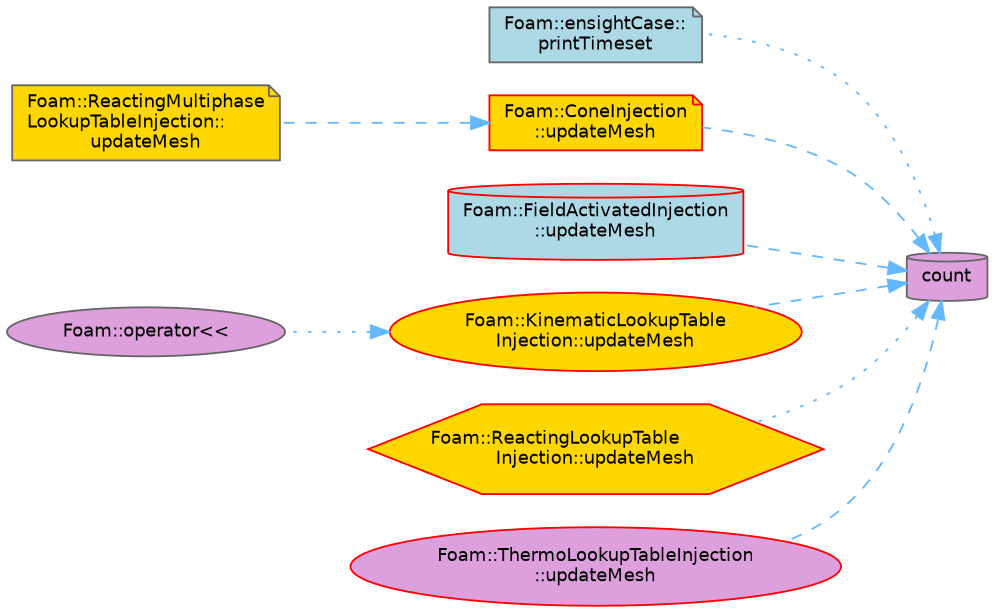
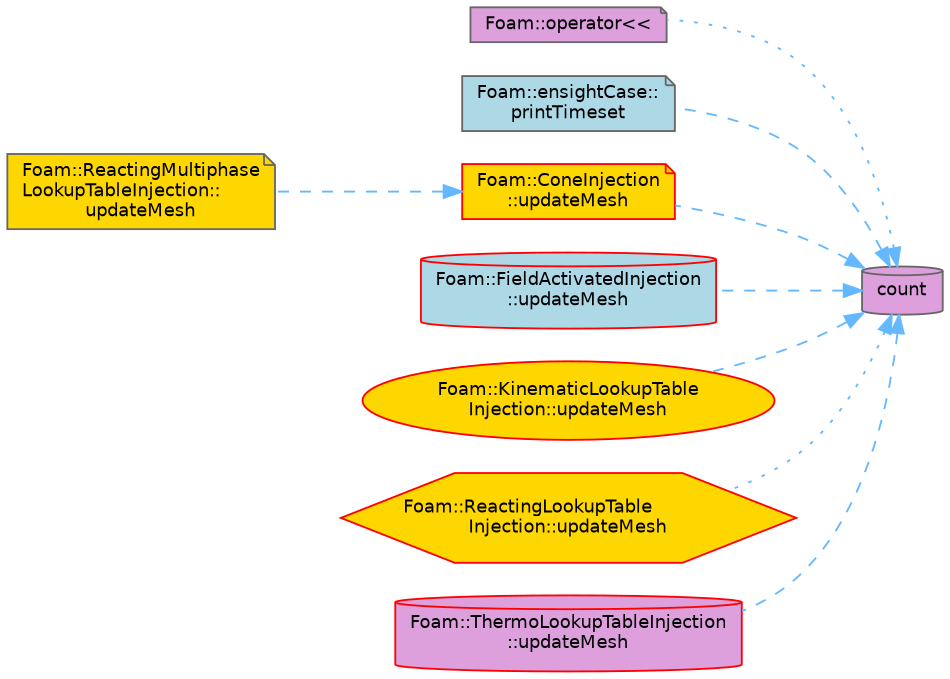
edge "Foam::ensightCase:: printTimeset" -> "count": style dotted -> dashed
node "Foam::operator<<": shape ellipse -> note
edge "Foam::operator<<" -> "Foam::KinematicLookupTable Injection::updateMesh": now "Foam::operator<<" -> "count"
node "Foam::ThermoLookupTableInjection ::updateMesh": shape ellipse -> cylinder
